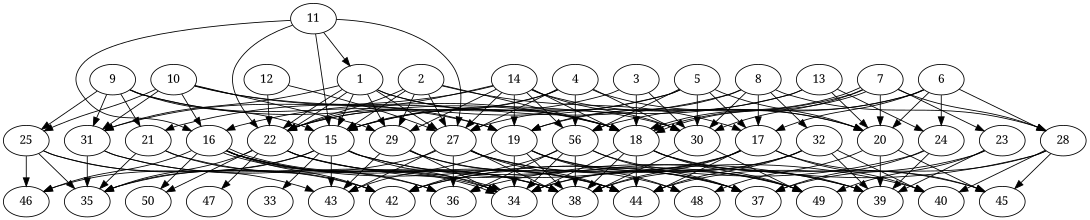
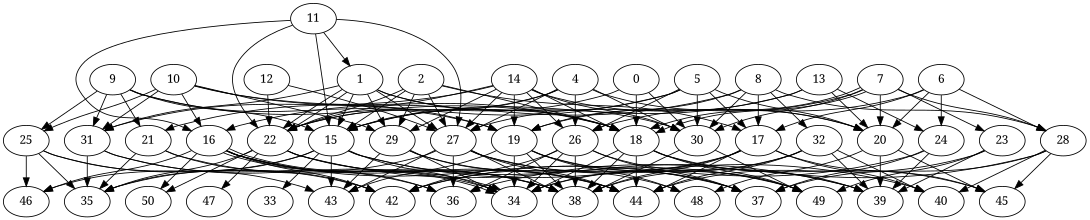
node "3": label "3" -> "0"
edge "6" -> "18": removed
node "56": label "56" -> "26"
